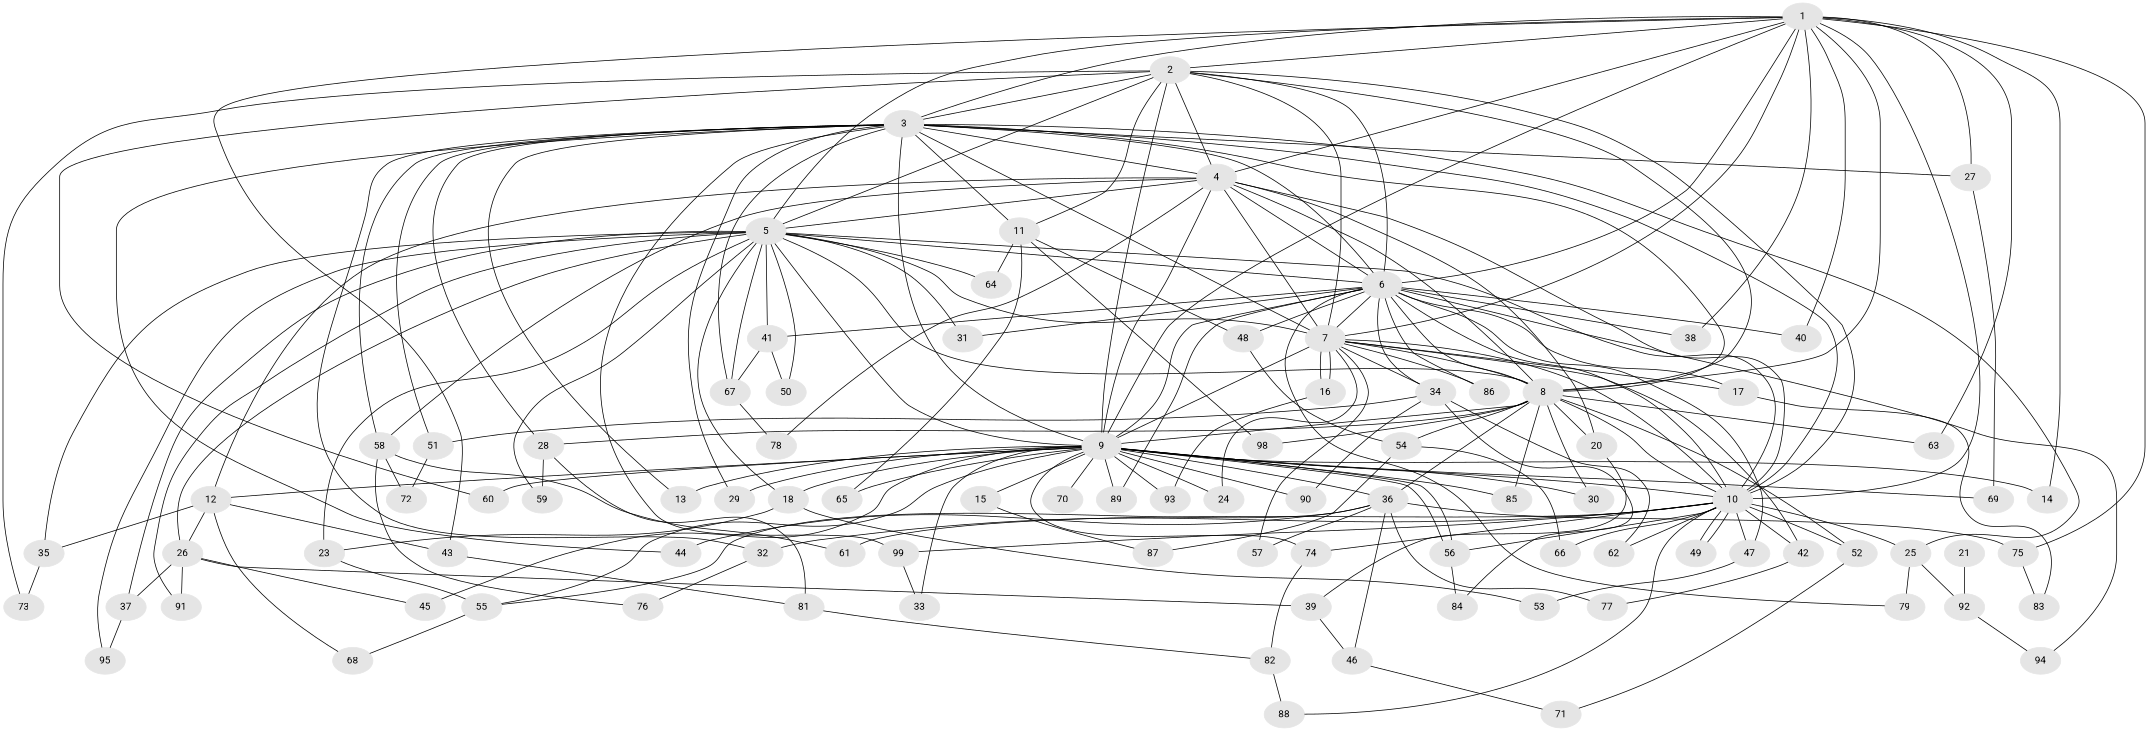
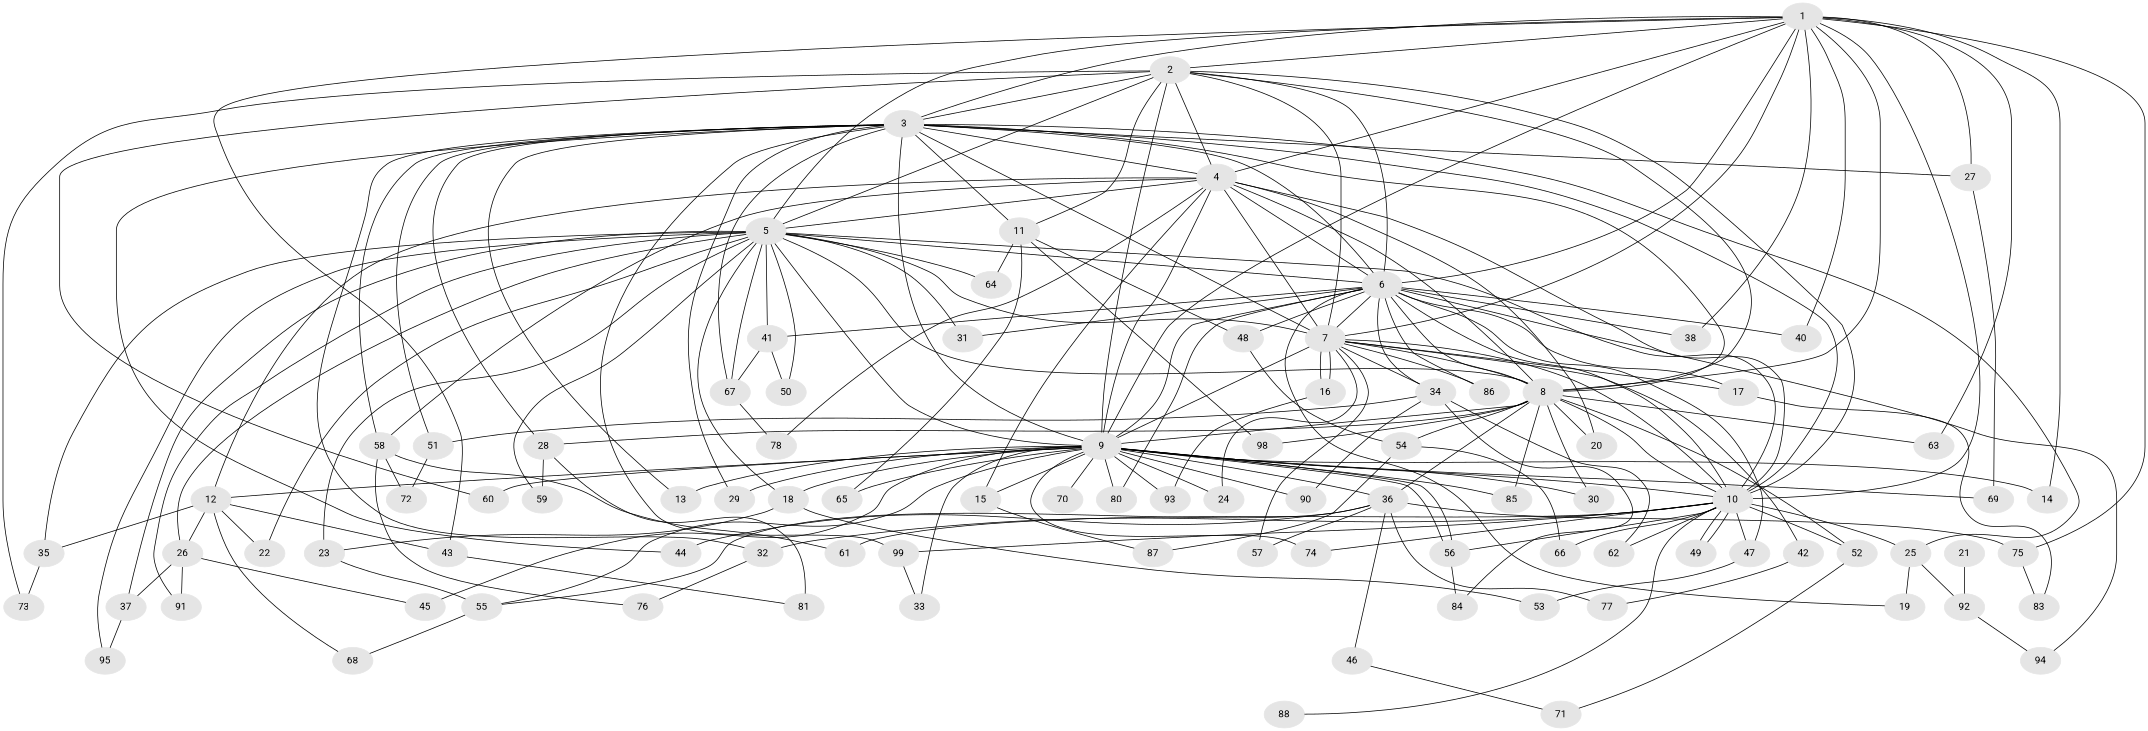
edge "4" -- "15": added
node "89": label "89" -> "80"
edge "10" -- "42": removed
node "22": added
node "39": removed
node "79": label "79" -> "19"
node "82": removed
